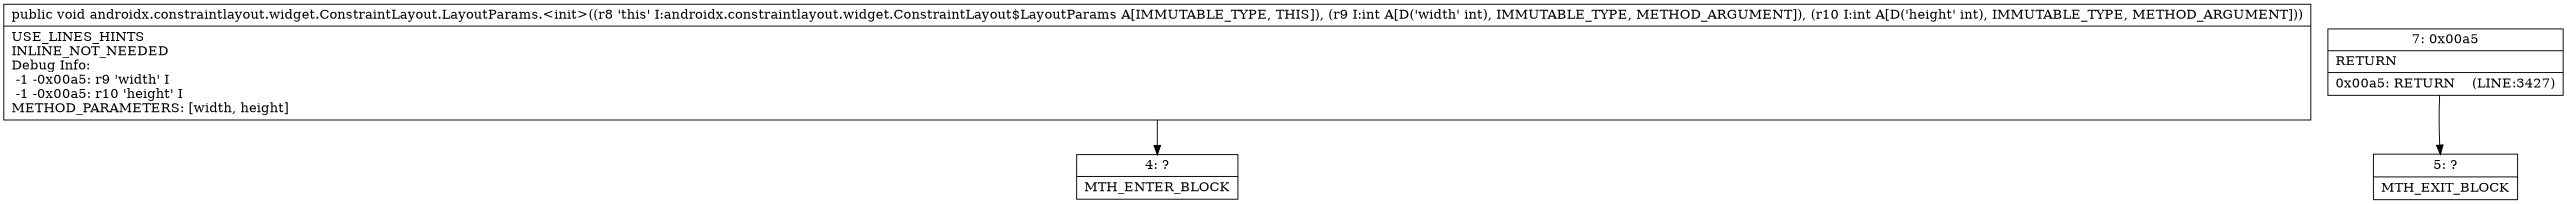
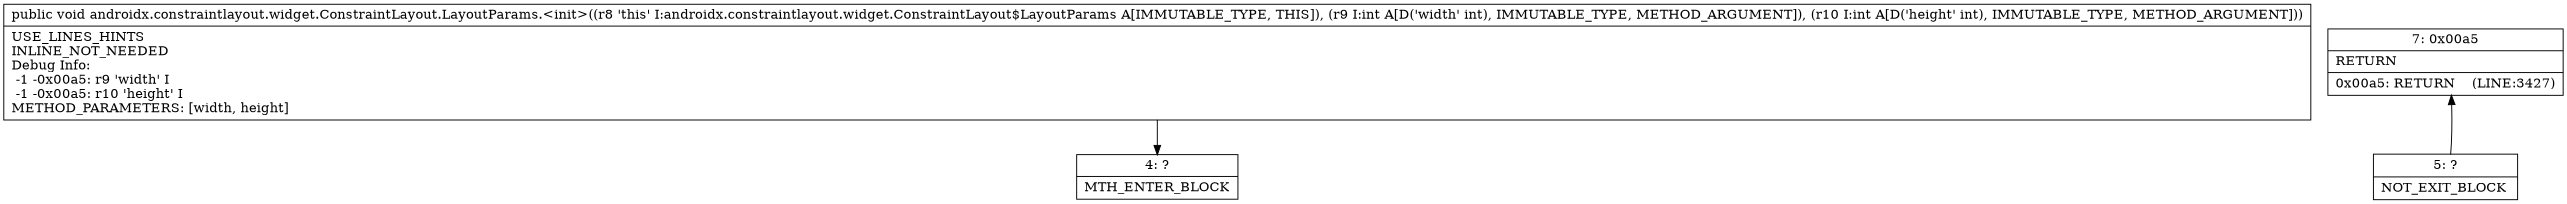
edge "7: 0x00a5" -> "5: ?": reversed
node "5: ?": text "MTH_EXIT_BLOCK" -> "NOT_EXIT_BLOCK"
